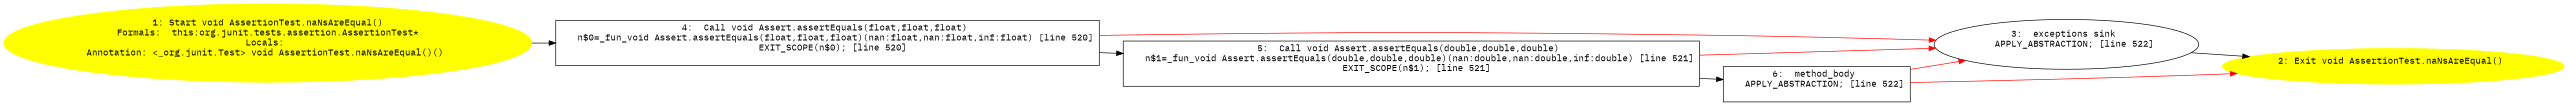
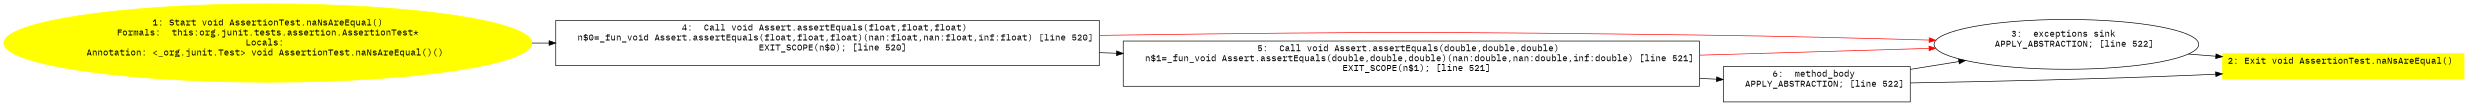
edge "6:  method_body APPLY_ABSTRACTION; [line 522]" -> "3:  exceptions sink APPLY_ABSTRACTION; [line 522]": color red -> black
node "2: Exit void AssertionTest.naNsAreEqual()": shape ellipse -> box
edge "6:  method_body APPLY_ABSTRACTION; [line 522]" -> "2: Exit void AssertionTest.naNsAreEqual()": color red -> black
